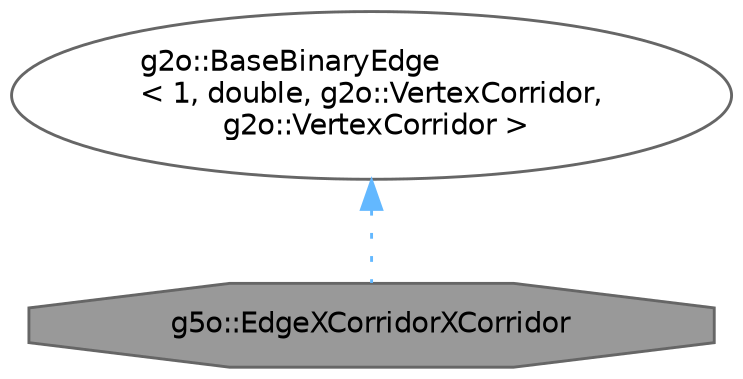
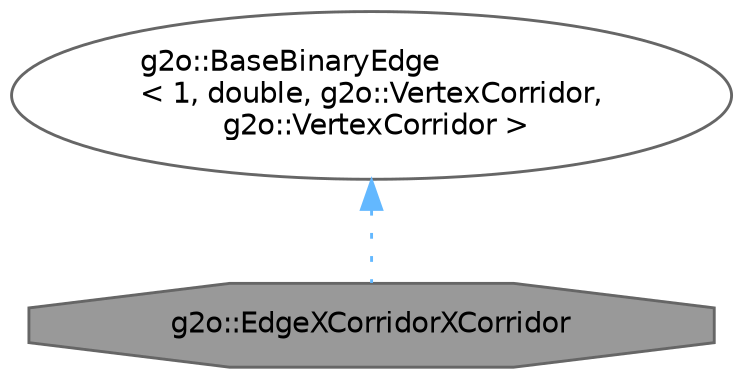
node "g5o::EdgeXCorridorXCorridor": label "g5o::EdgeXCorridorXCorridor" -> "g2o::EdgeXCorridorXCorridor"
